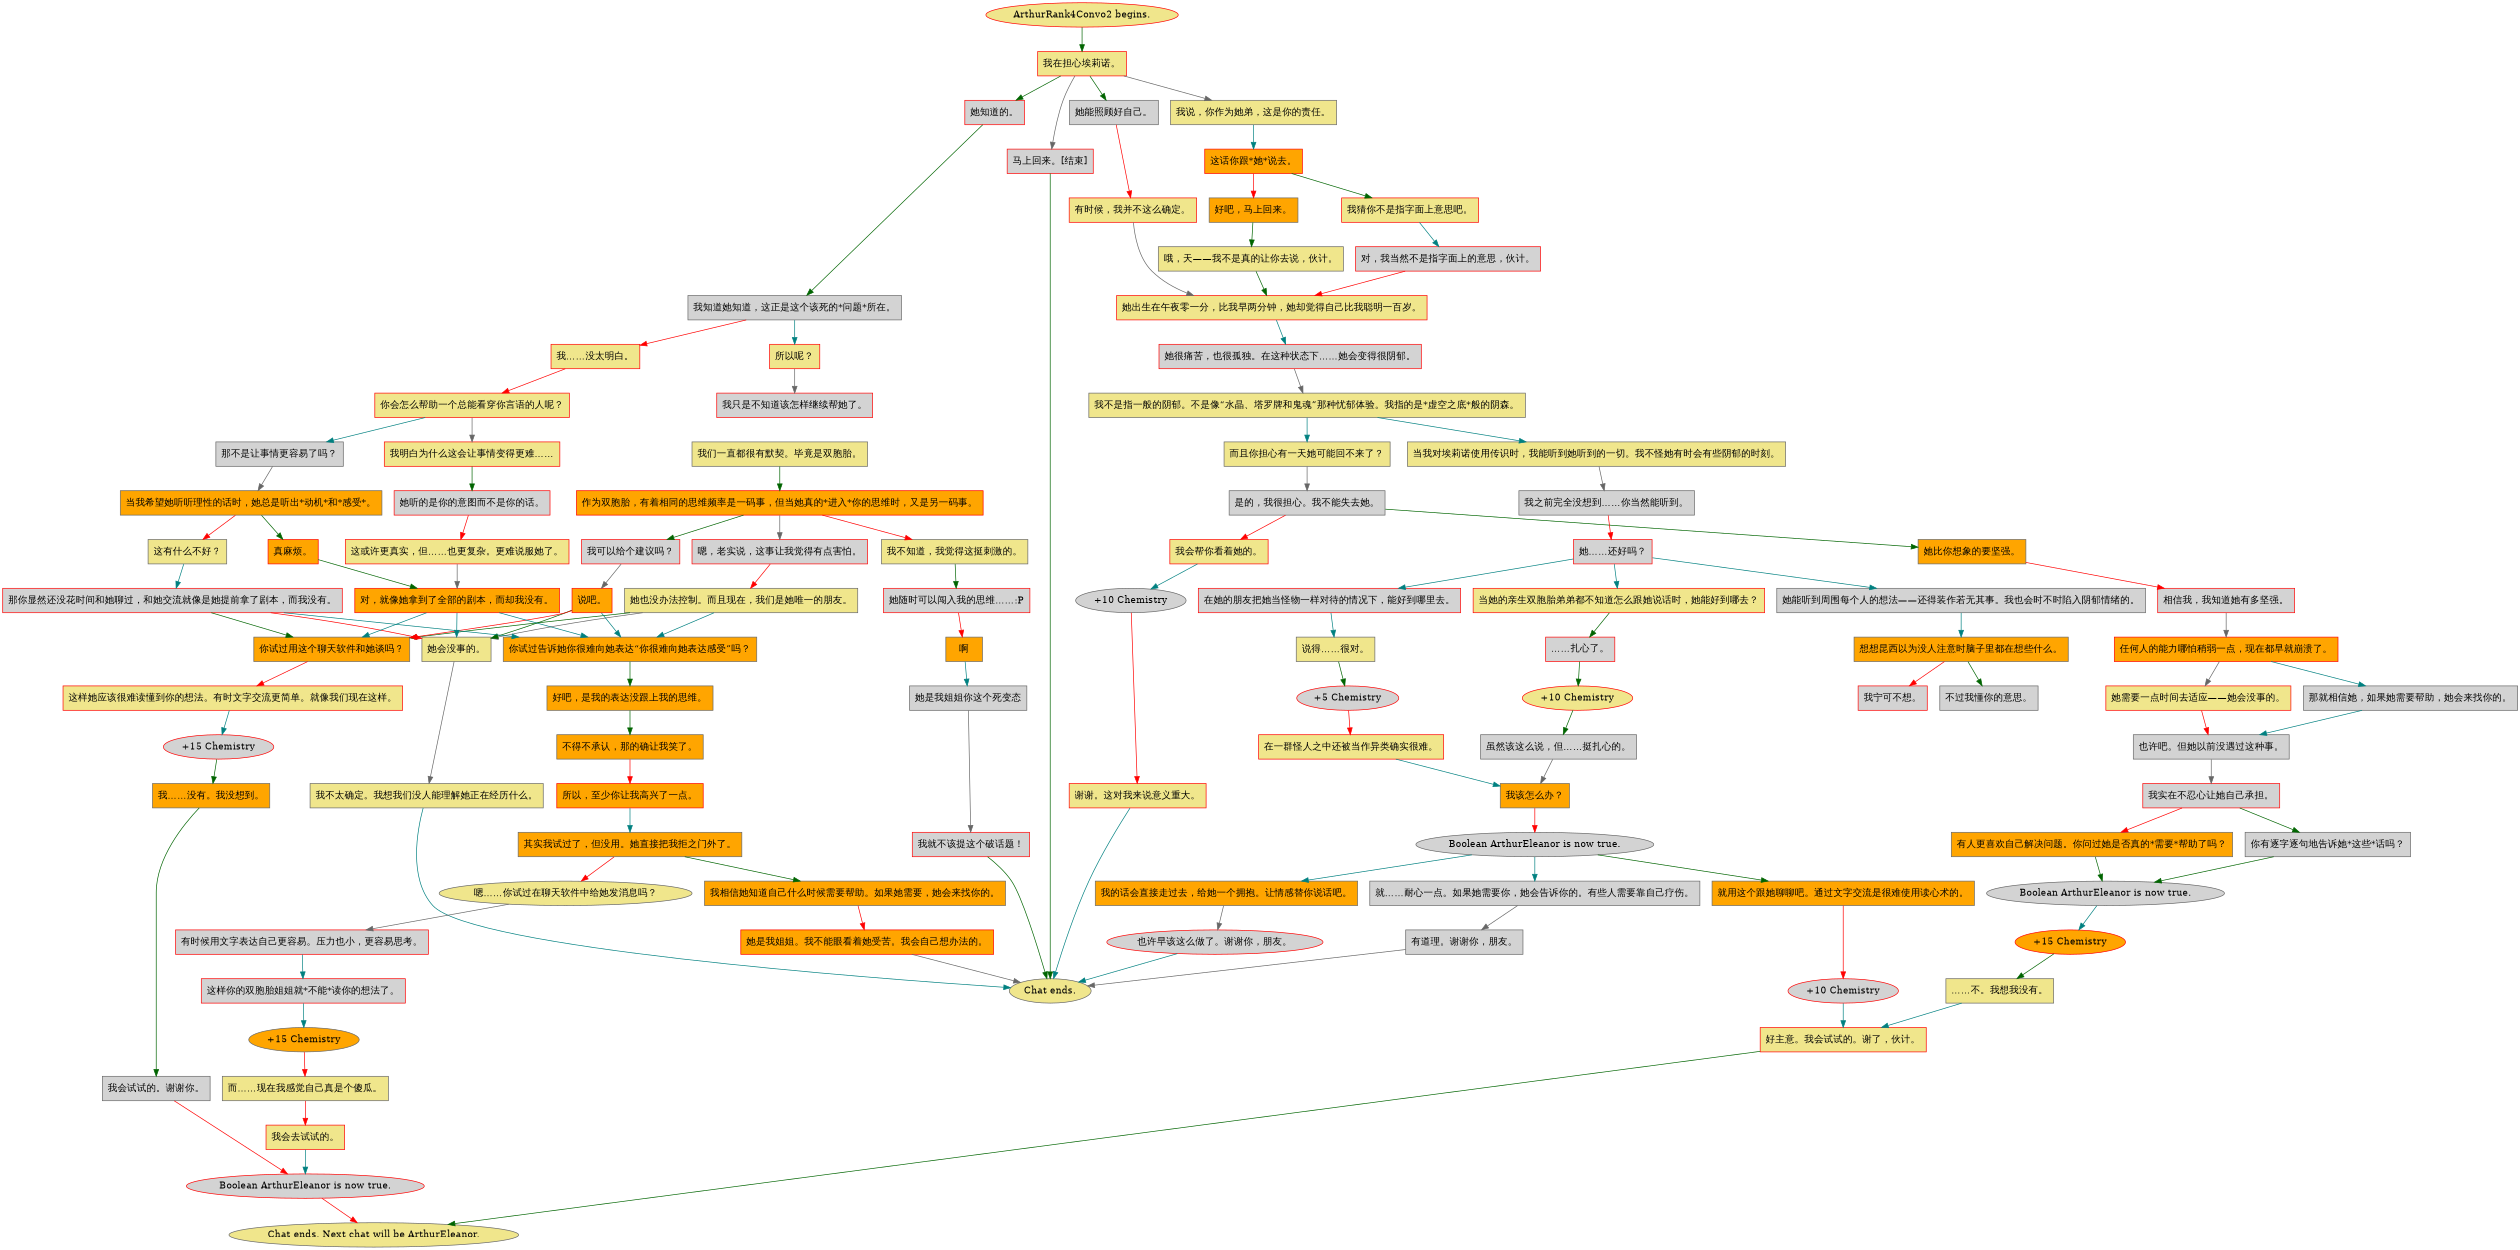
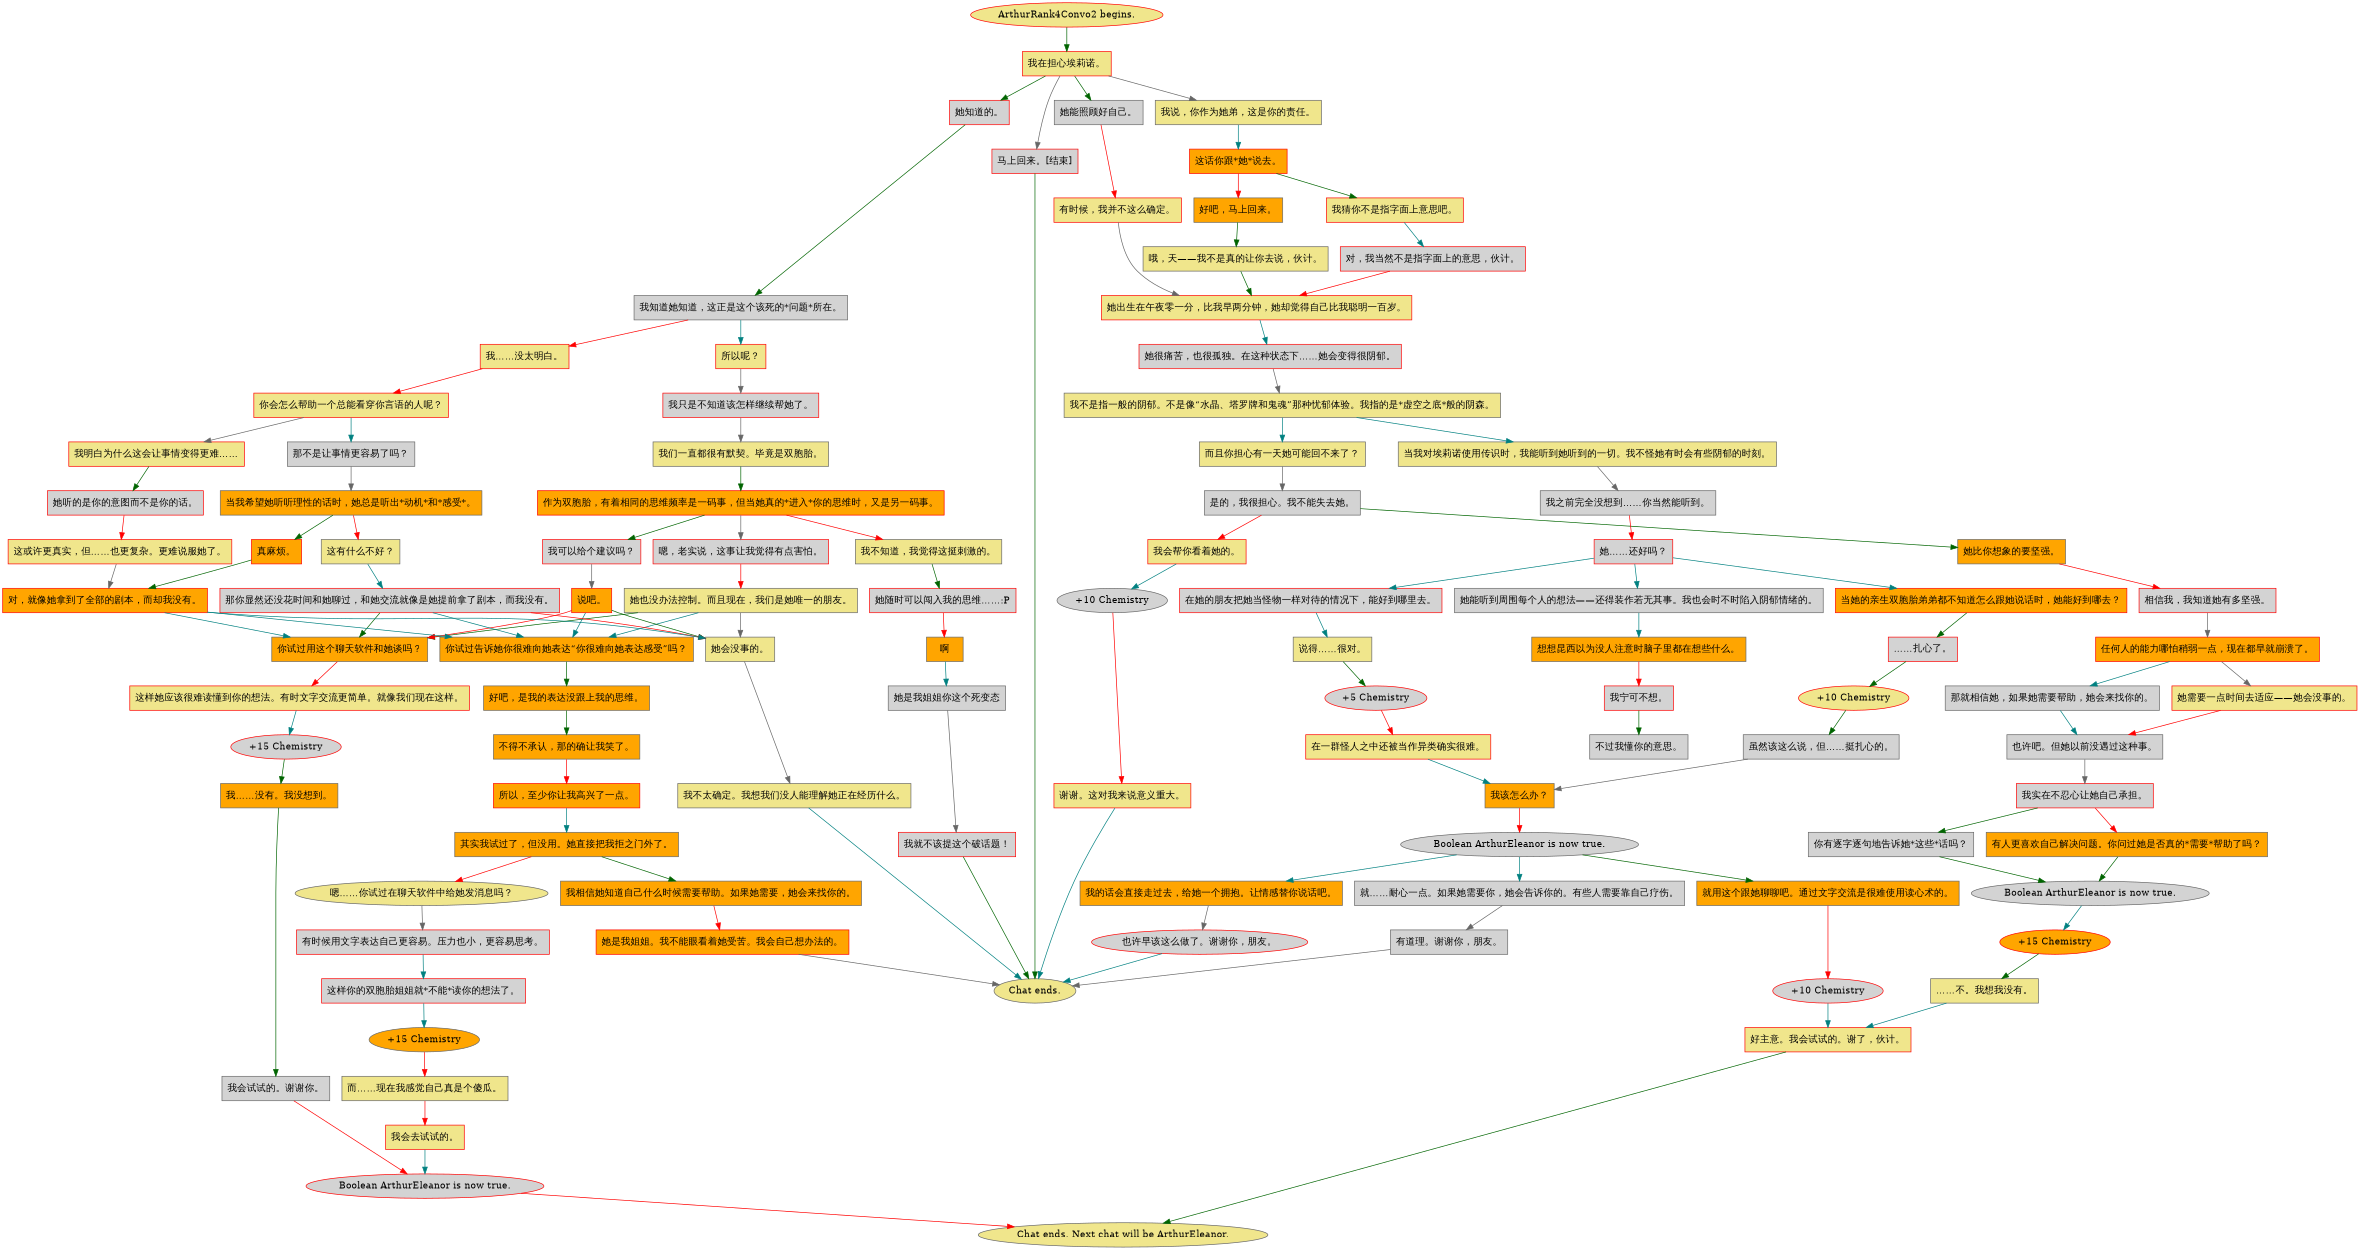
edge "我只是不知道该怎样继续帮她了。" -> "我们一直都很有默契。毕竟是双胞胎。": added
node "当她的亲生双胞胎弟弟都不知道怎么跟她说话时，她能好到哪去？": fillcolor khaki -> orange
edge "想想昆西以为没人注意时脑子里都在想些什么。" -> "不过我懂你的意思。": now "我宁可不想。" -> "不过我懂你的意思。"
